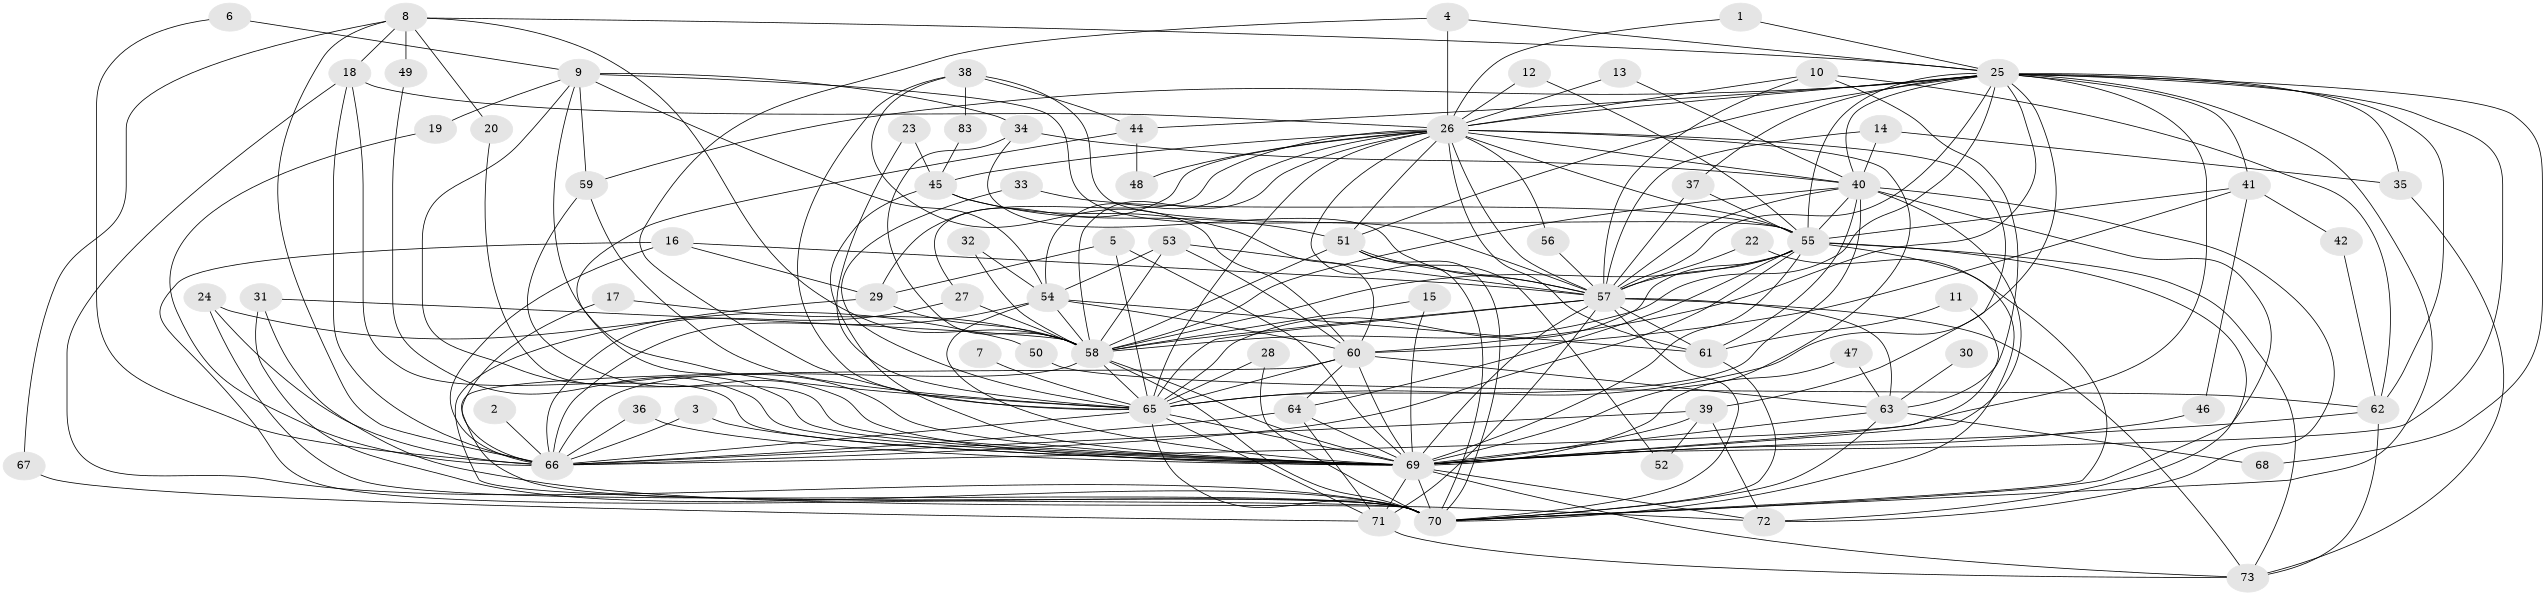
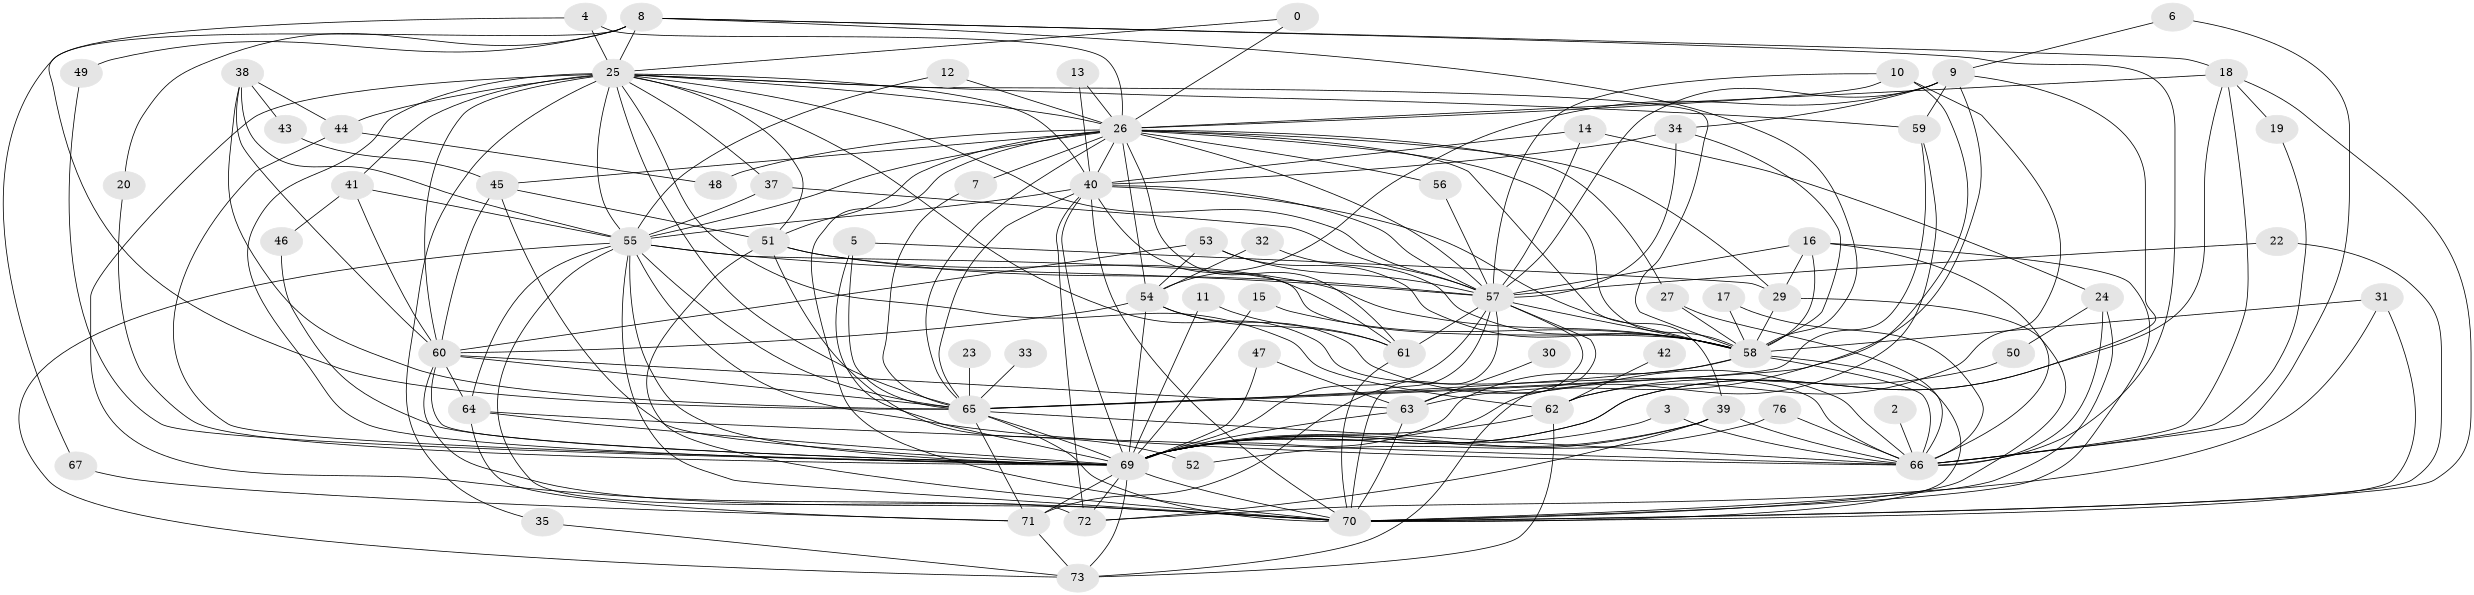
node "1": label "1" -> "0"
edge "9" -- "19": now "18" -- "19"
node "83": label "83" -> "43"
edge "23" -- "45": removed
edge "14" -- "35": now "14" -- "24"
edge "33" -- "55": removed
edge "41" -- "42": removed
edge "26" -- "69": now "26" -- "7"
edge "57" -- "65": removed
edge "54" -- "58": now "16" -- "58"
node "28": removed
node "36": label "36" -> "76"
node "68": removed
